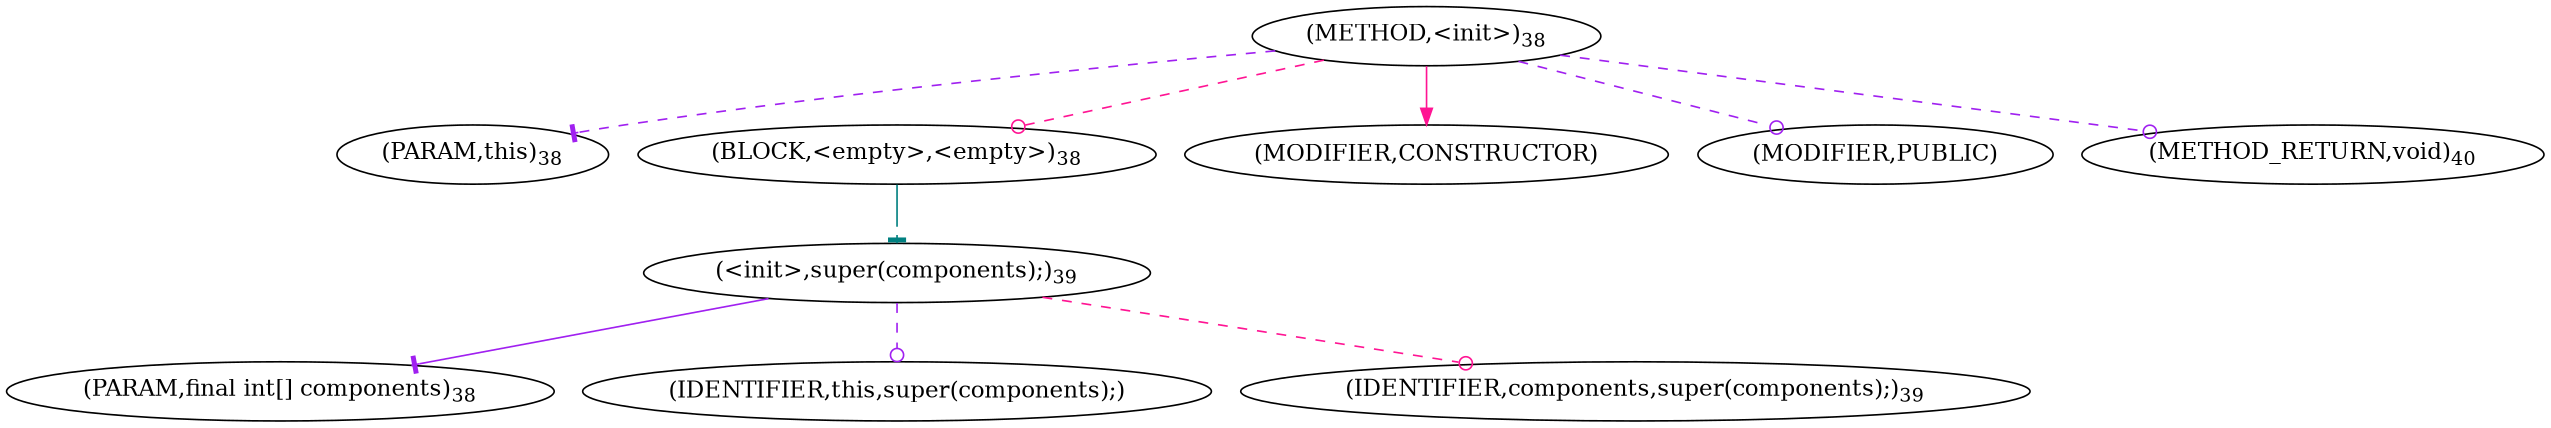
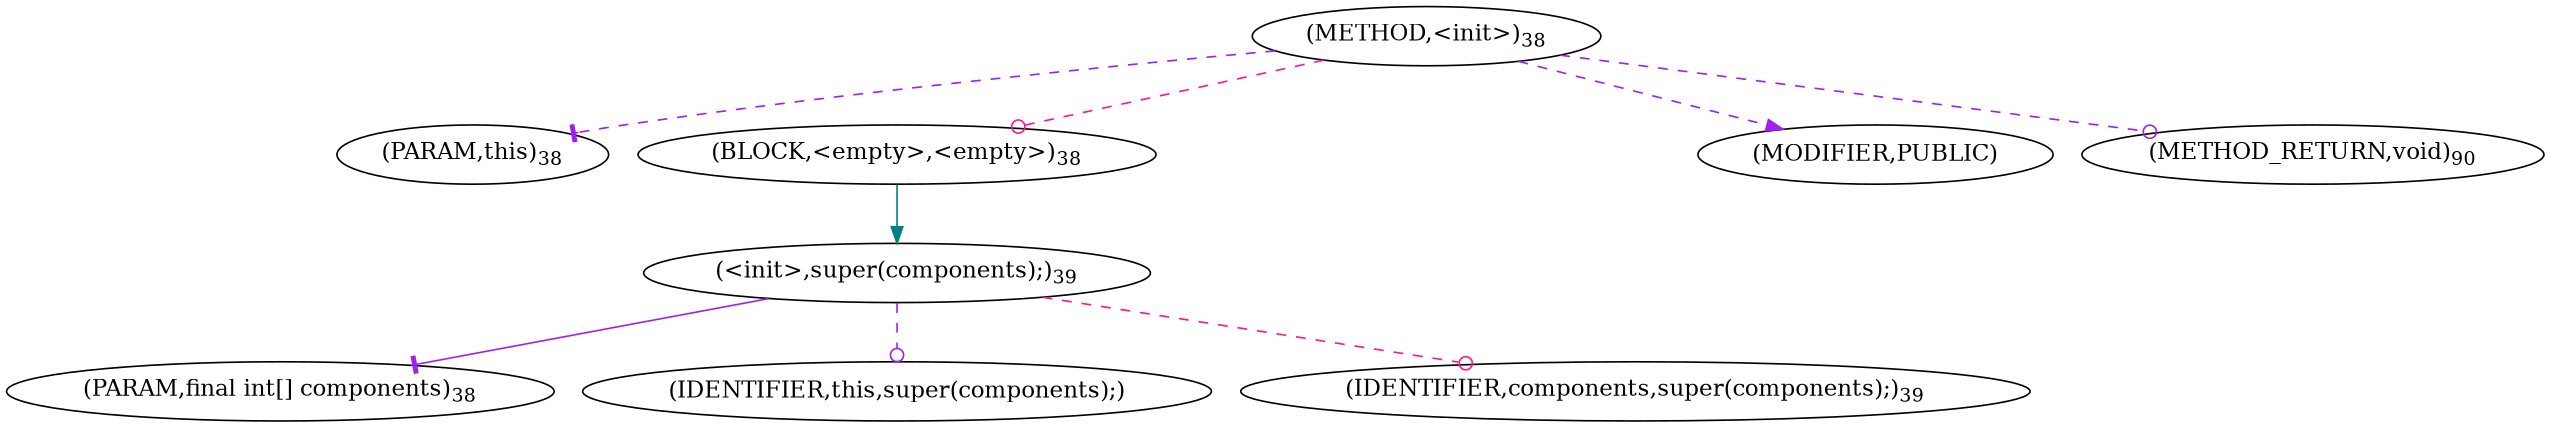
edge "(METHOD,<init>)" -> "(MODIFIER,PUBLIC)": arrowhead odot -> normal
node "(METHOD_RETURN,void)": text "40" -> "90"
node "(MODIFIER,CONSTRUCTOR)": removed
edge "(BLOCK,<empty>,<empty>)" -> "(<init>,super(components);)": arrowhead tee -> normal
